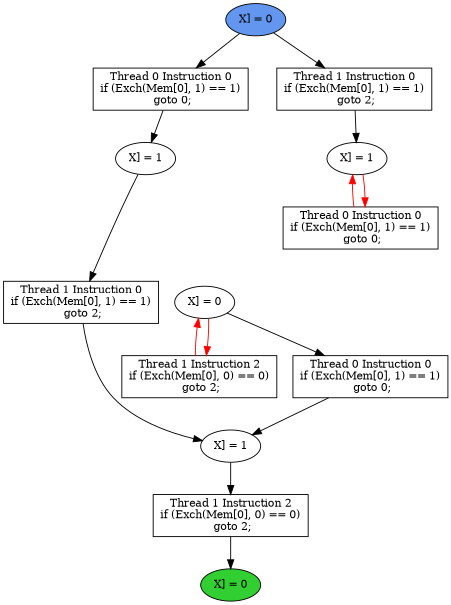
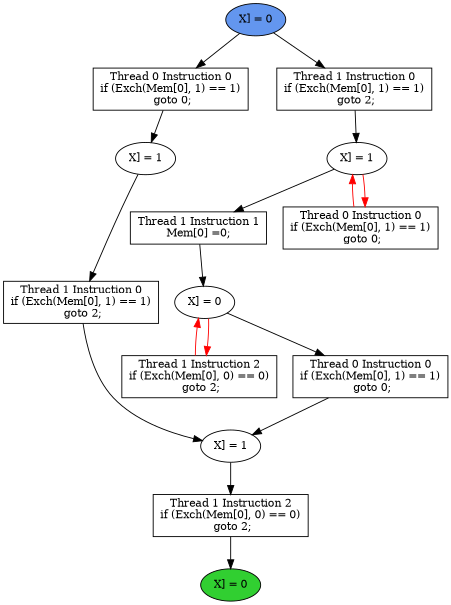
node "Thread 1 Instruction 1 Mem[0] =0;": added
